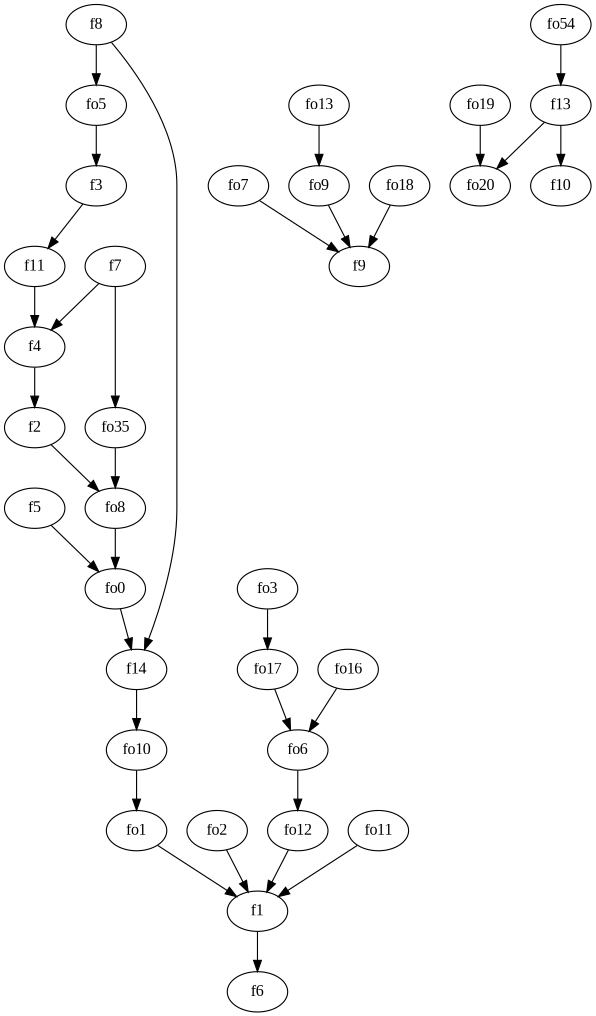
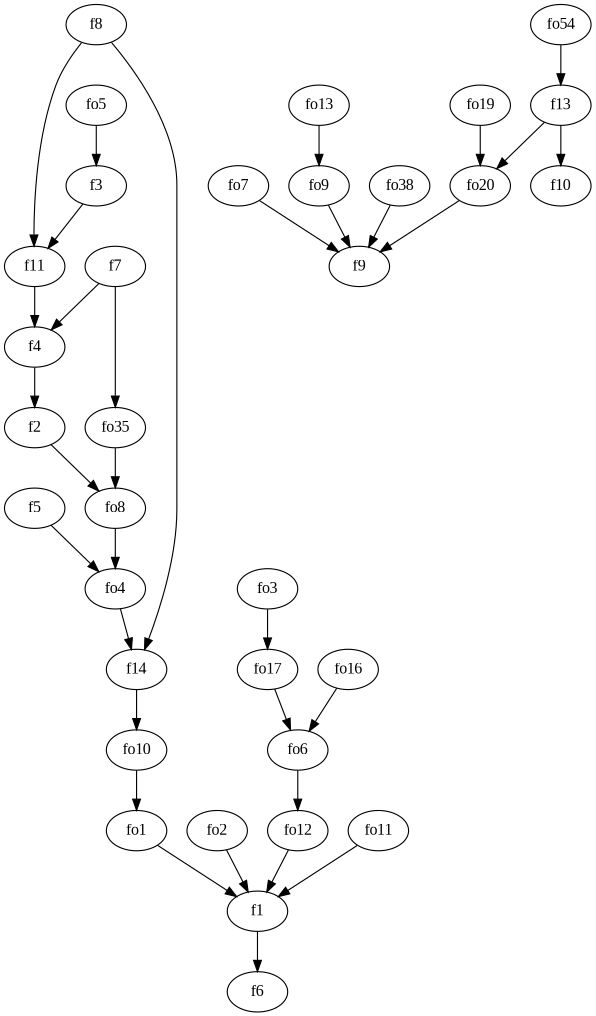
edge "f8" -> "fo5": now "f8" -> "f11"
node "fo18": label "fo18" -> "fo38"
edge "fo20" -> "f9": added
node "fo0": label "fo0" -> "fo4"
